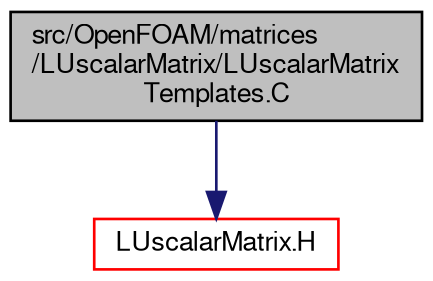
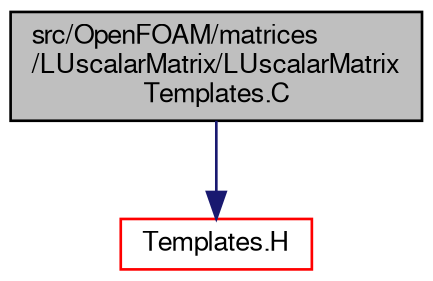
node "LUscalarMatrix.H": label "LUscalarMatrix.H" -> "Templates.H"
